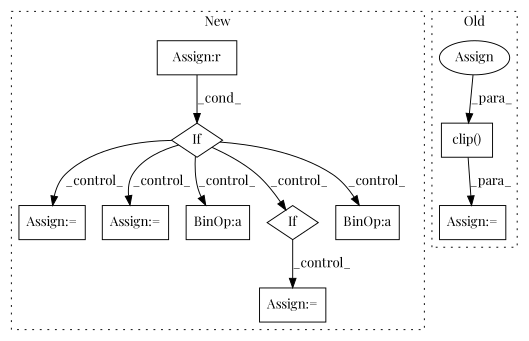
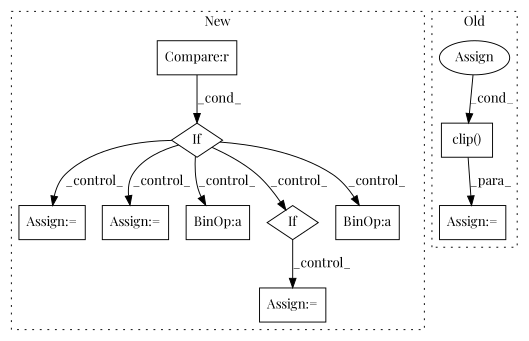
node "Assign:r": label "Assign:r" -> "Compare:r"
edge "Assign" -> "clip()": label "_para_" -> "_cond_"
